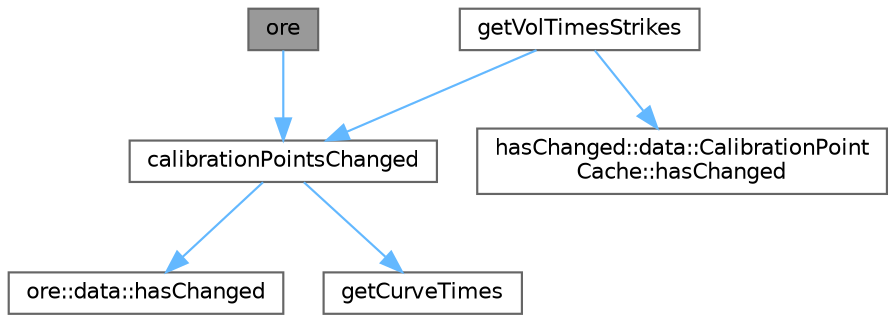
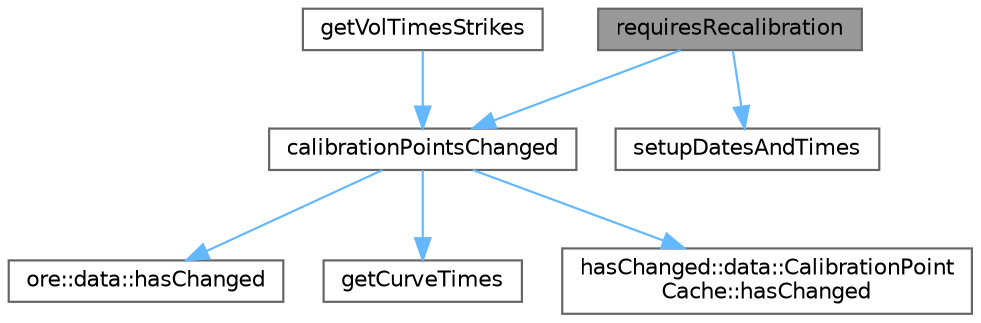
node "ore": label "ore" -> "requiresRecalibration"
edge "getVolTimesStrikes" -> "hasChanged::data::CalibrationPoint Cache::hasChanged": now "calibrationPointsChanged" -> "hasChanged::data::CalibrationPoint Cache::hasChanged"
node "setupDatesAndTimes": added
